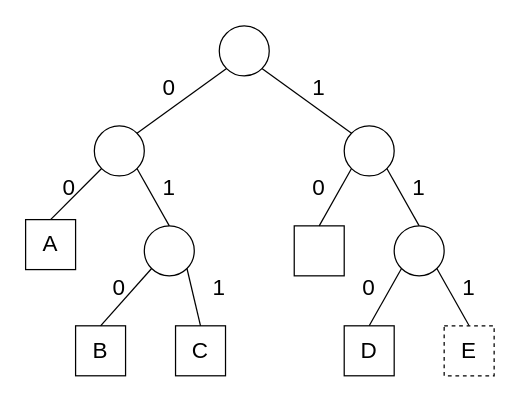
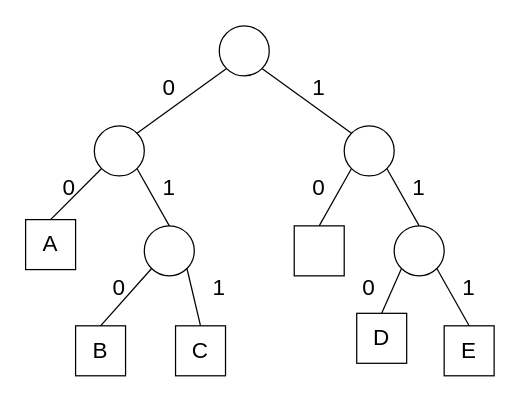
node "D": moved (369, 351) -> (382, 338)
node "E": style dashed -> solid
